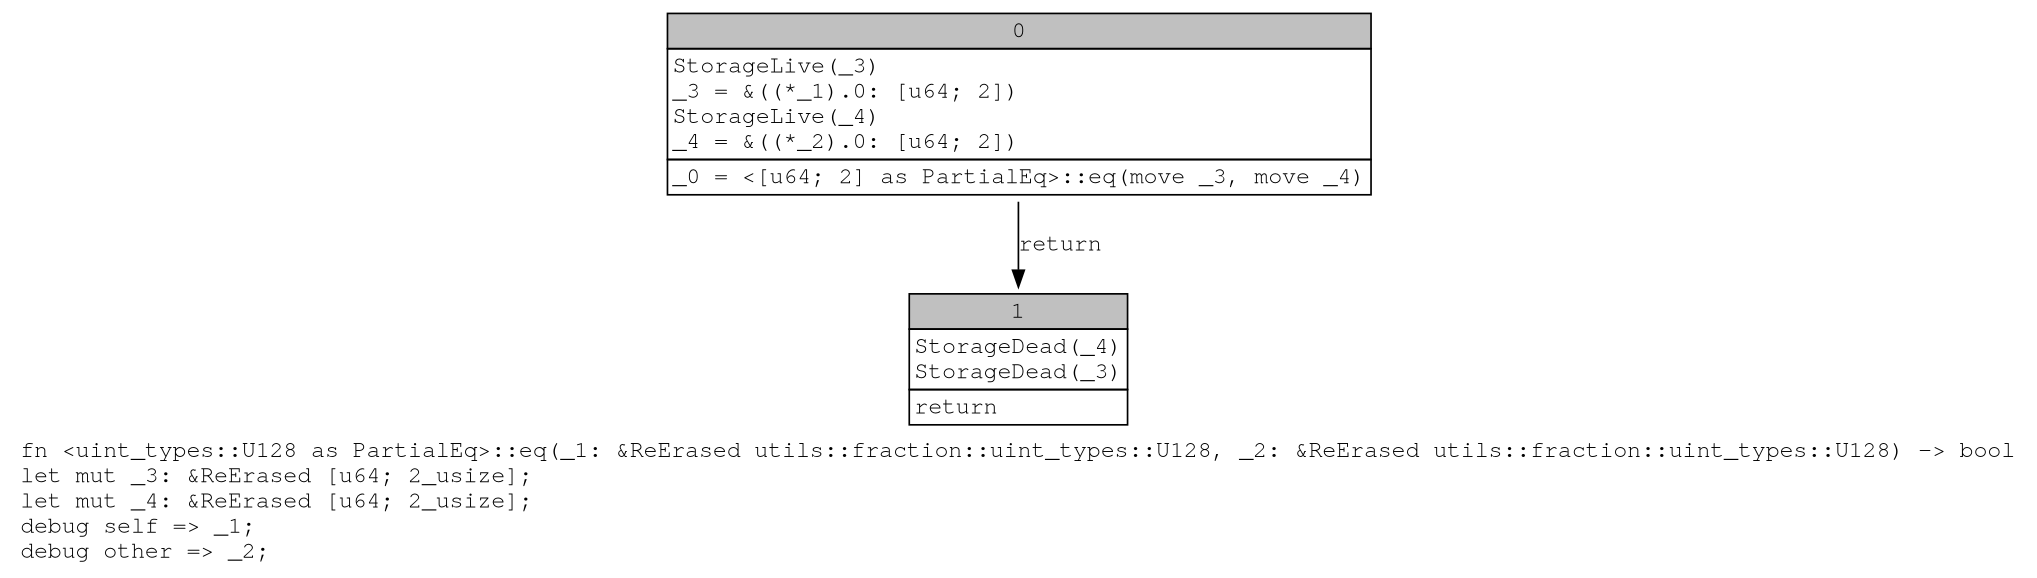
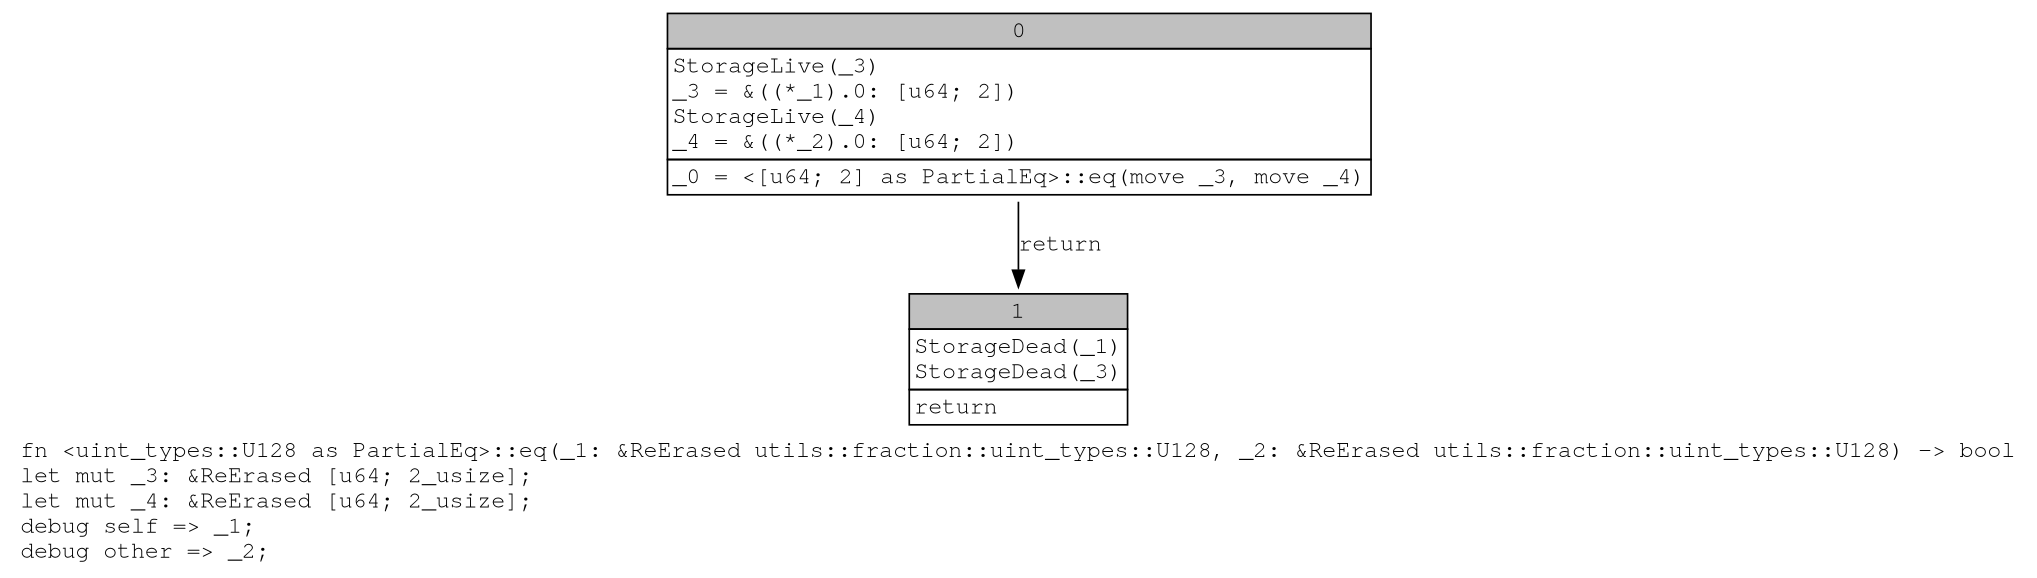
node "1": text "StorageDead(_4)" -> "StorageDead(_1)"
